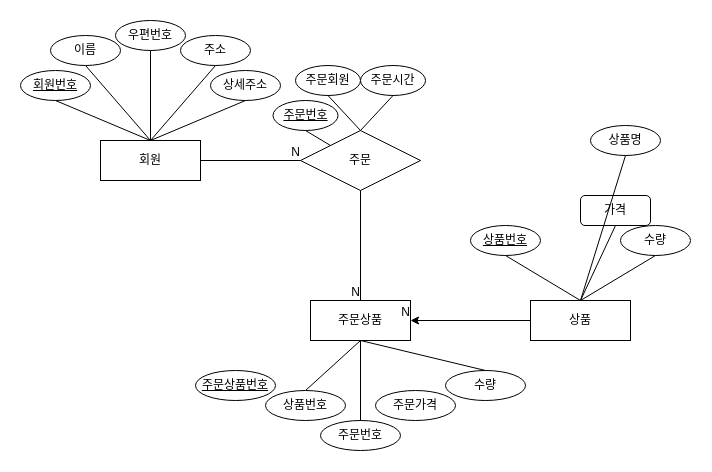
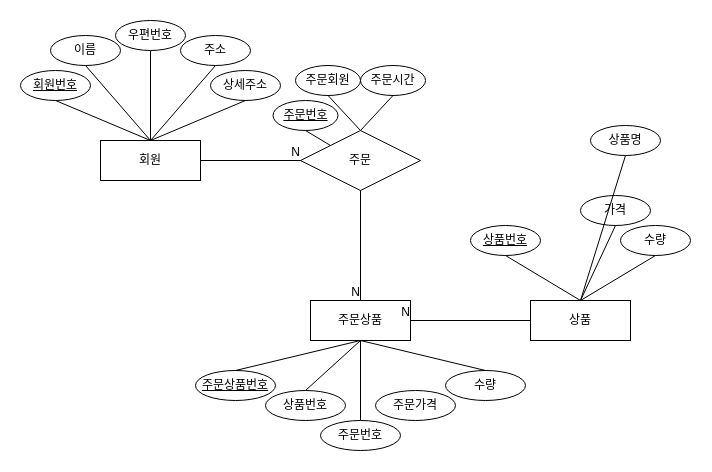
node "가격": shape rounded rectangle -> ellipse
edge "상품" -> "주문상품": arrowhead classic -> none
edge "주문상품" -- "주문상품번호": added
